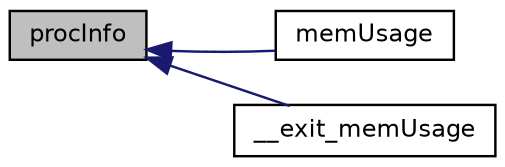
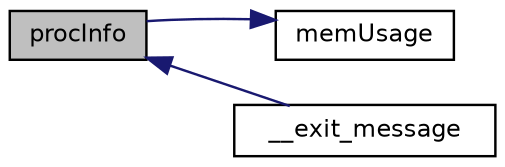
edge "memUsage" -> "procInfo": reversed
node "__exit_memUsage": label "__exit_memUsage" -> "__exit_message"
